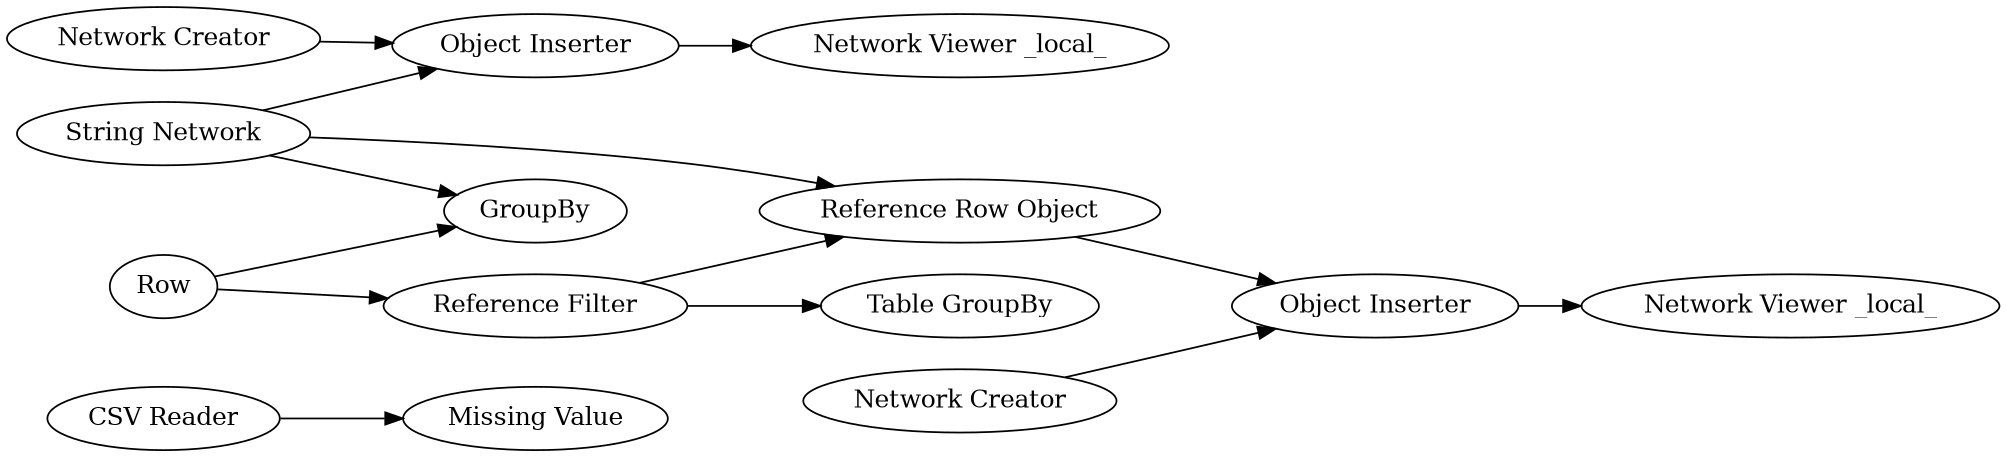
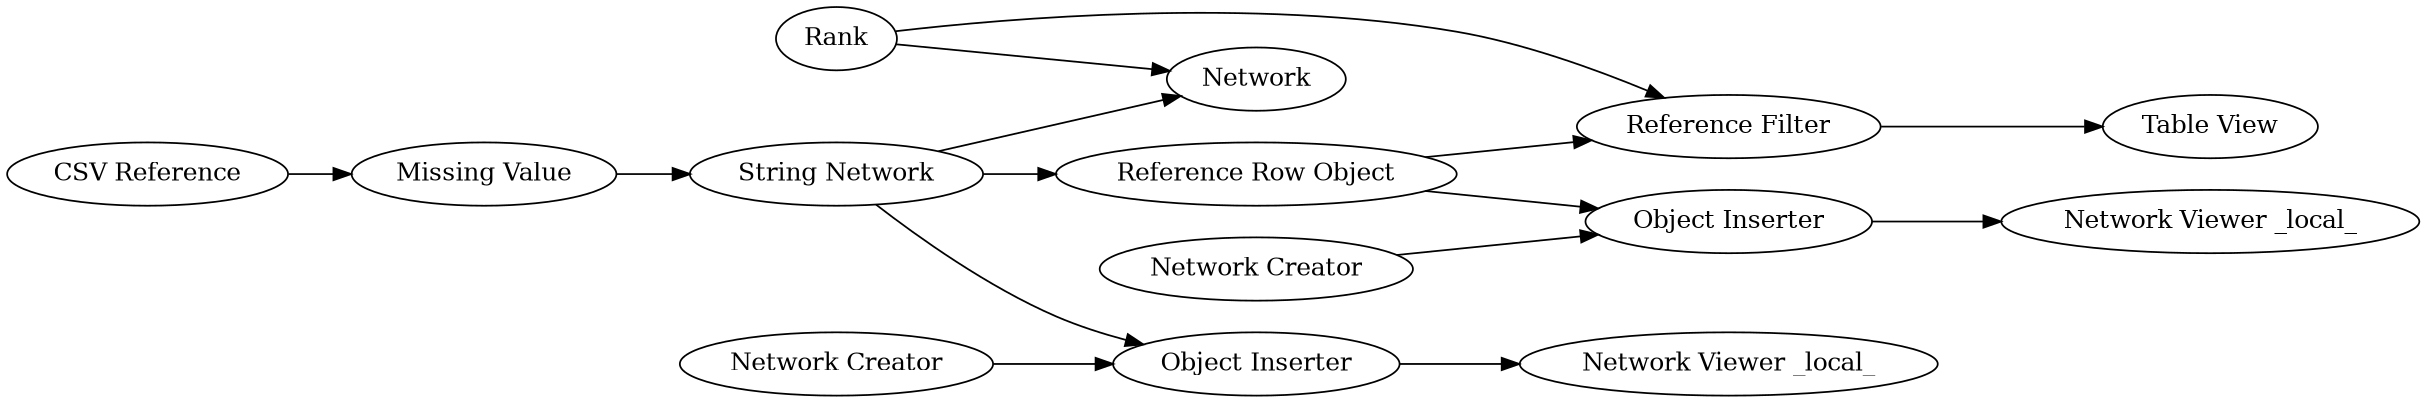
edge "Missing Value" -> "String Network": added
node "GroupBy": label "GroupBy" -> "Network"
edge "Reference Filter" -> "Reference Row Object": reversed
node "Row": label "Row" -> "Rank"
node "Table GroupBy": label "Table GroupBy" -> "Table View"
node "CSV Reader": label "CSV Reader" -> "CSV Reference"
